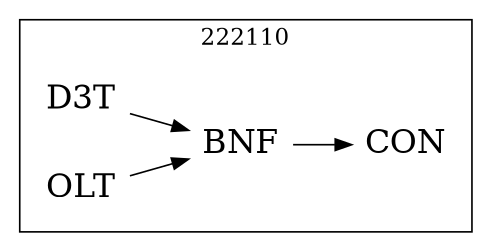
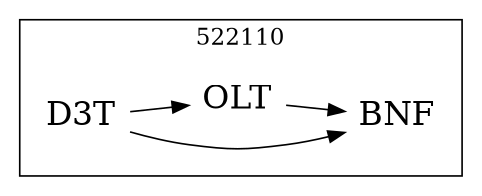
cluster "222110": label "222110" -> "522110"
edge "D3T" -> "OLT": added
node "CON": removed
